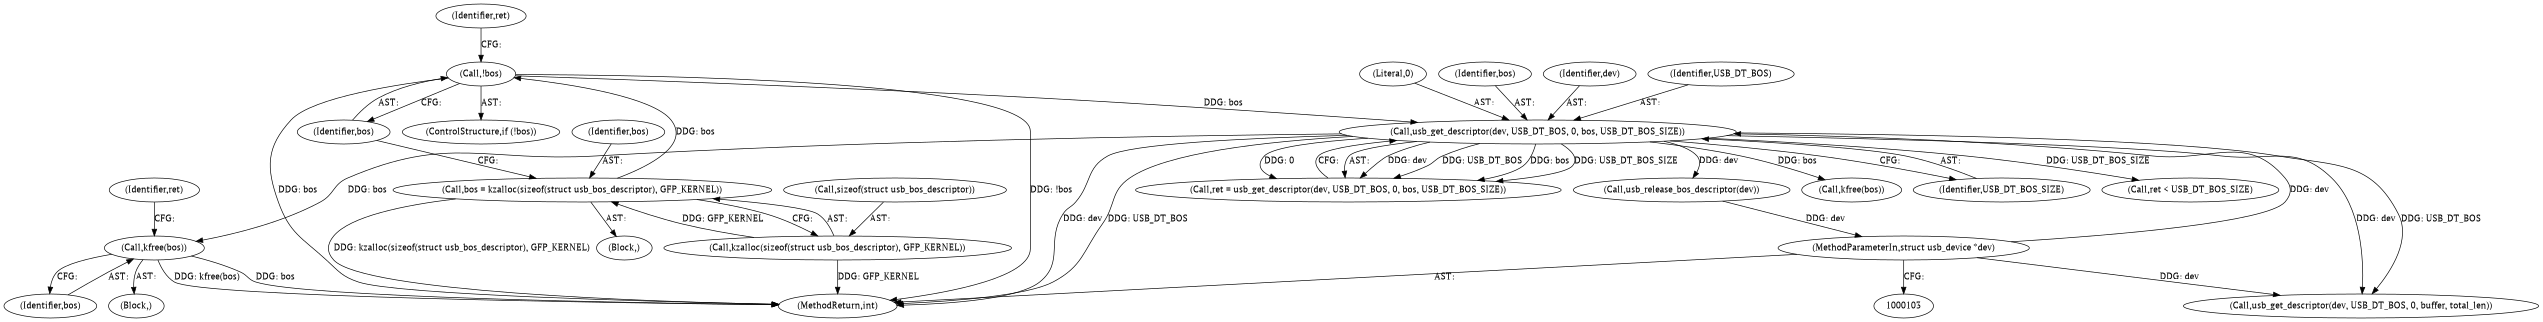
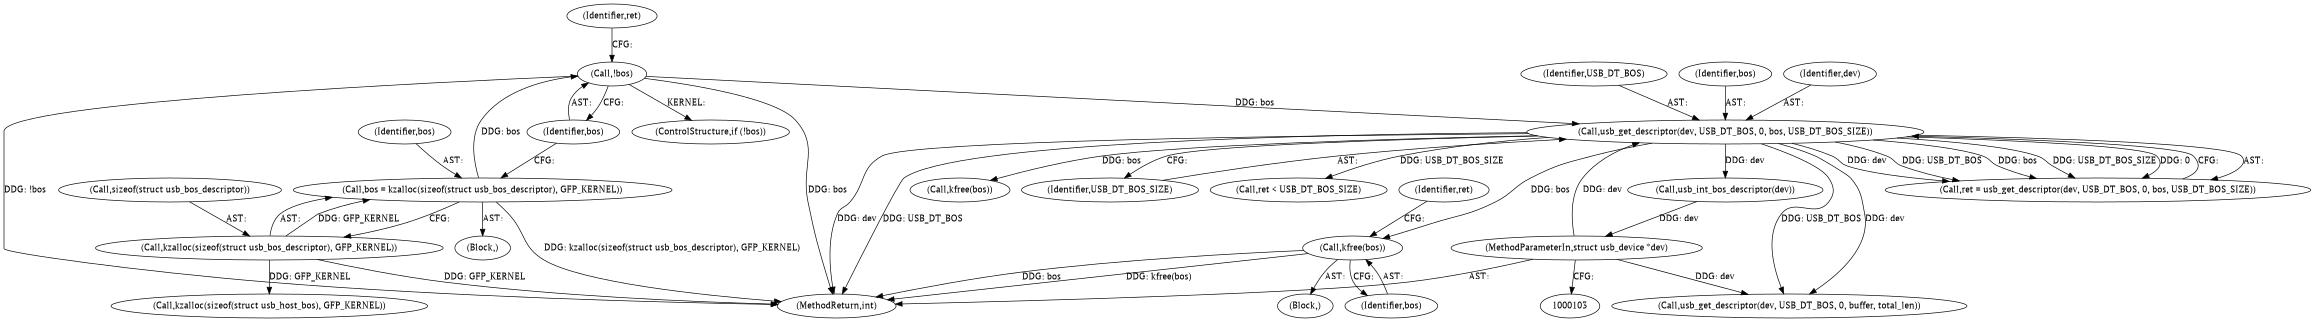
node "(Literal,0)": removed
edge "(Call,!bos)" -> "(ControlStructure,if (!bos))": label "AST: " -> "KERNEL: "
node "(Call,usb_release_bos_descriptor(dev))": label "(Call,usb_release_bos_descriptor(dev))" -> "(Call,usb_int_bos_descriptor(dev))"
node "(Call,kzalloc(sizeof(struct usb_host_bos), GFP_KERNEL))": added
